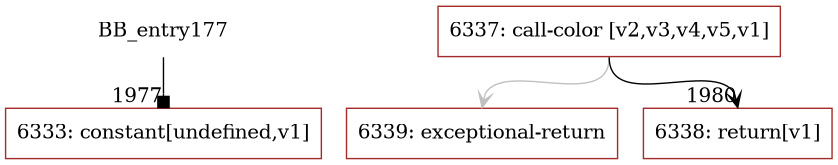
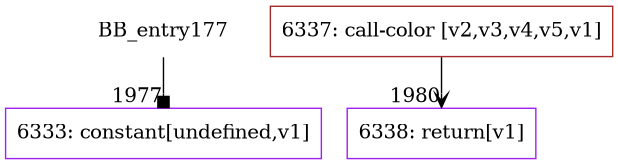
node "6333: constant[undefined,v1]": color brown -> purple
node "6339: exceptional-return": removed
node "6338: return[v1]": color brown -> purple
